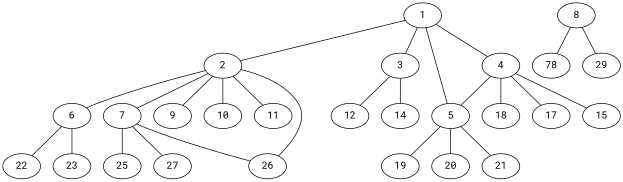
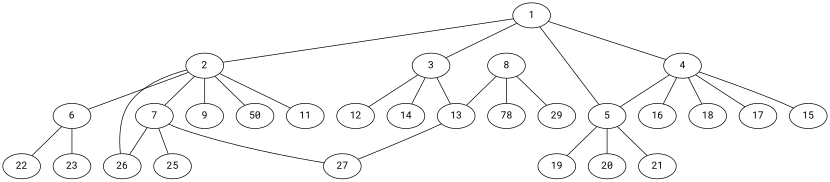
node "10": label "10" -> "50"
node "13": added
node "16": added
